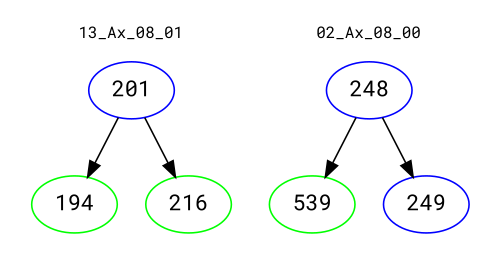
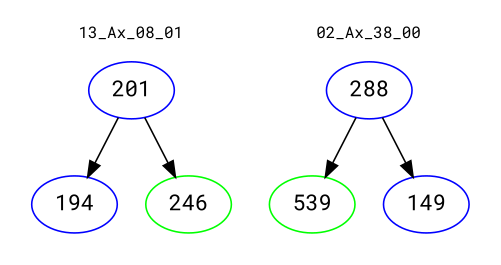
cluster "02_Ax_08_00": label "02_Ax_08_00" -> "02_Ax_38_00"
node "248": label "248" -> "288"
node "194": color green -> blue
node "216": label "216" -> "246"
node "249": label "249" -> "149"
